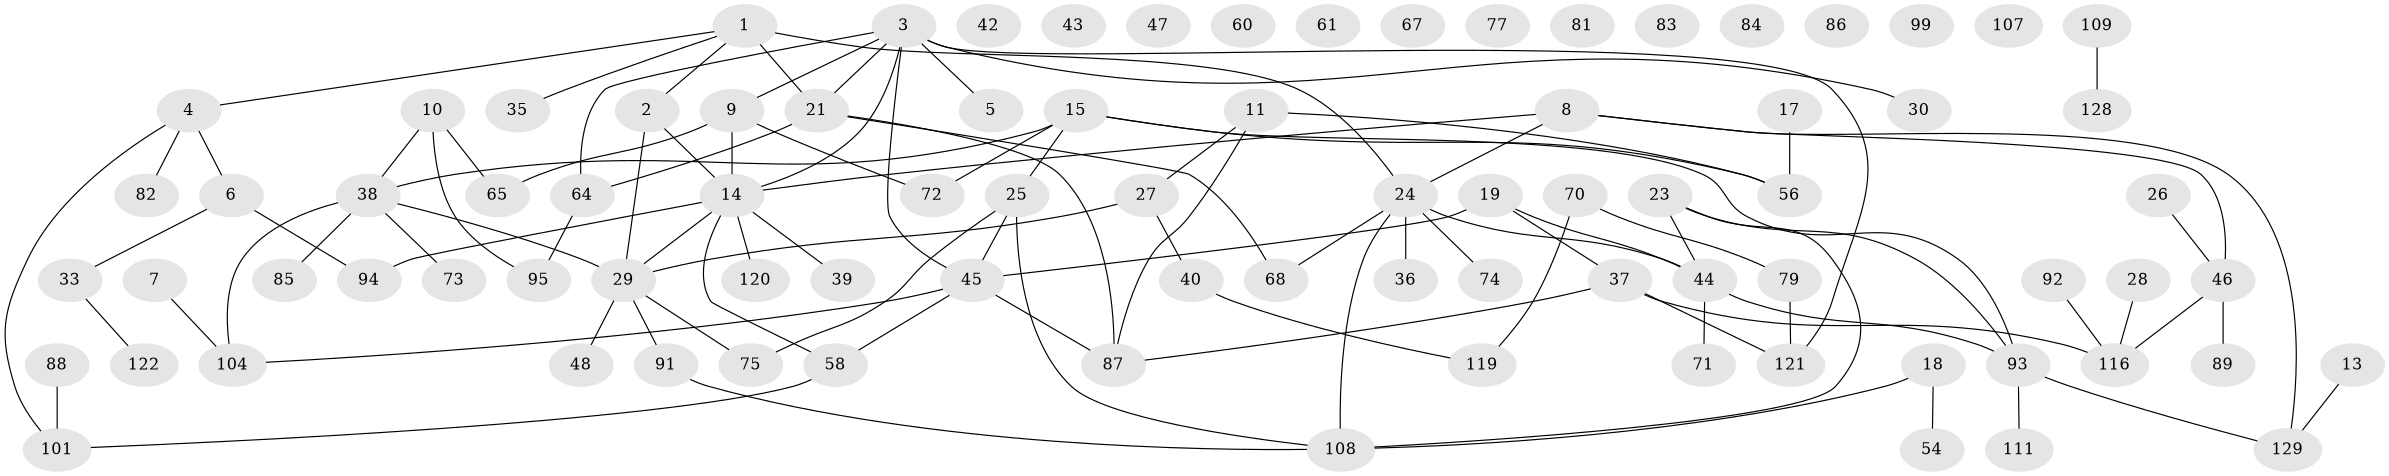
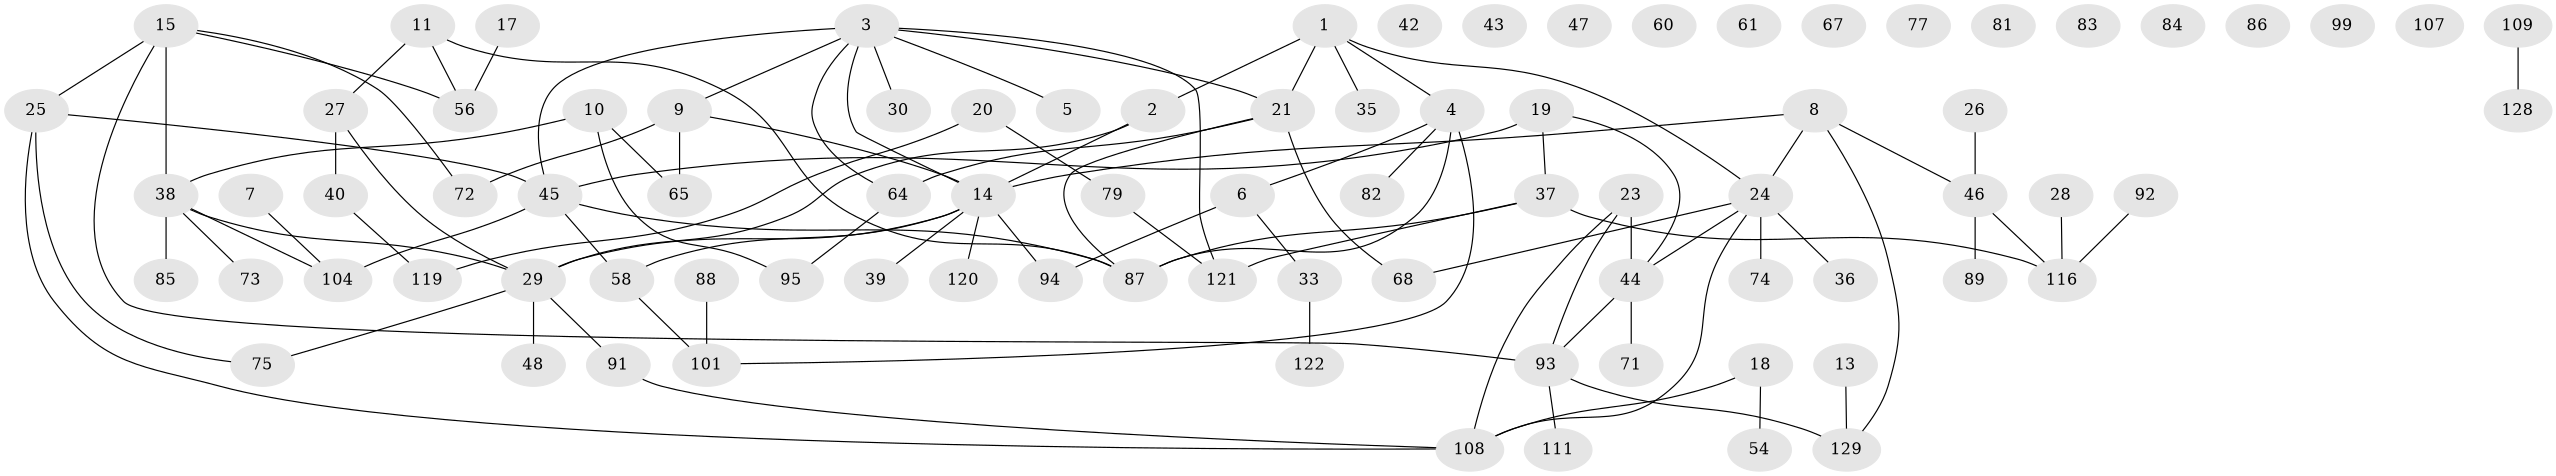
node "70": label "70" -> "20"
edge "4" -- "87": added
